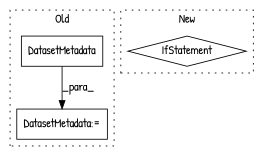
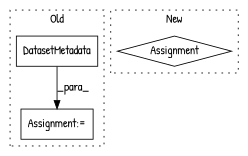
node "IfStatement": label "IfStatement" -> "Assignment"
node "DatasetMetadata:=": label "DatasetMetadata:=" -> "Assignment:="
